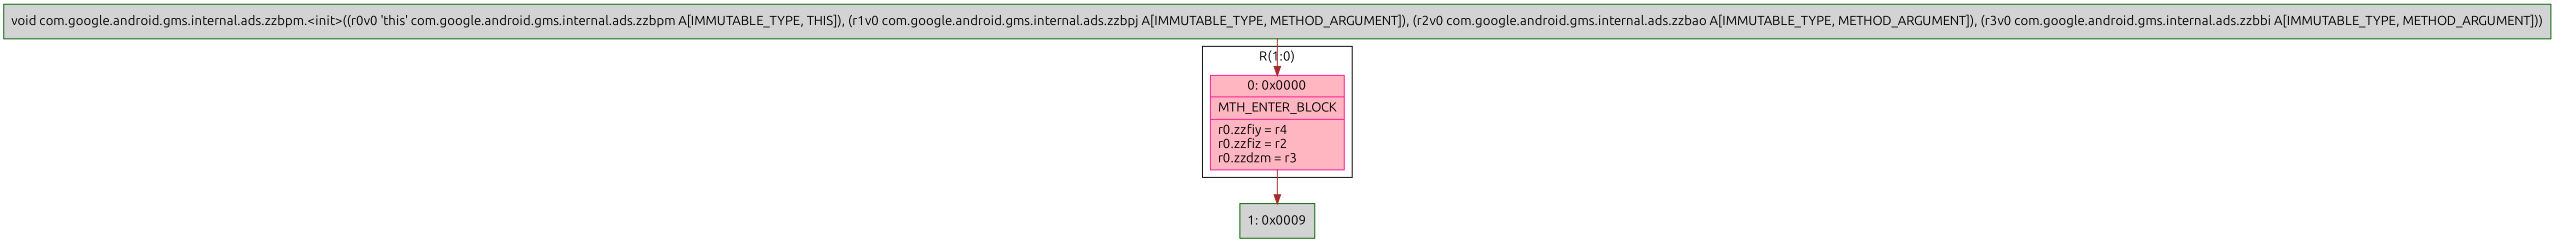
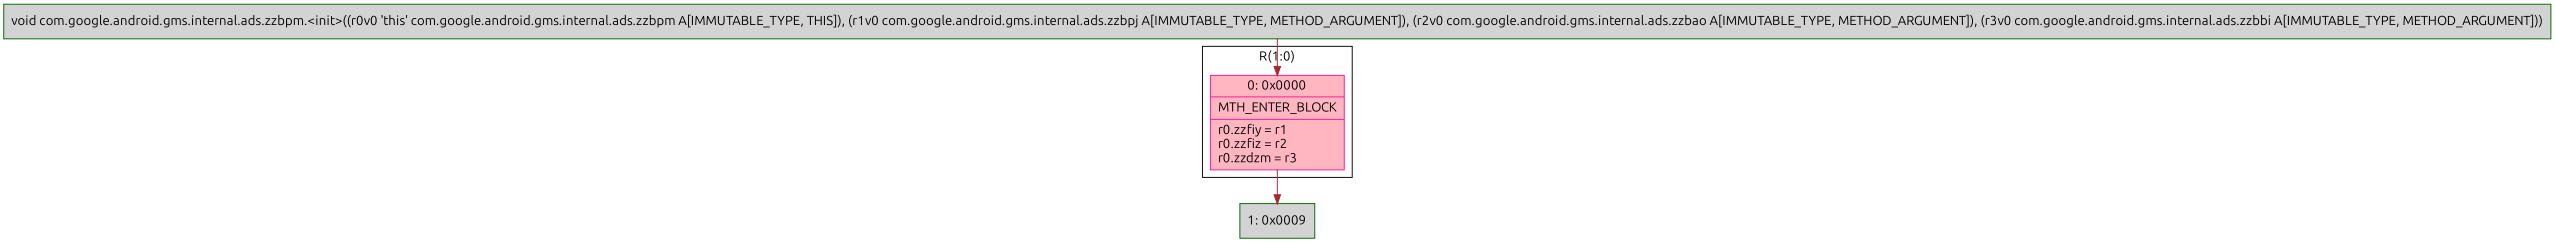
node "0: 0x0000": text "r0.zzfiy = r4" -> "r0.zzfiy = r1"
